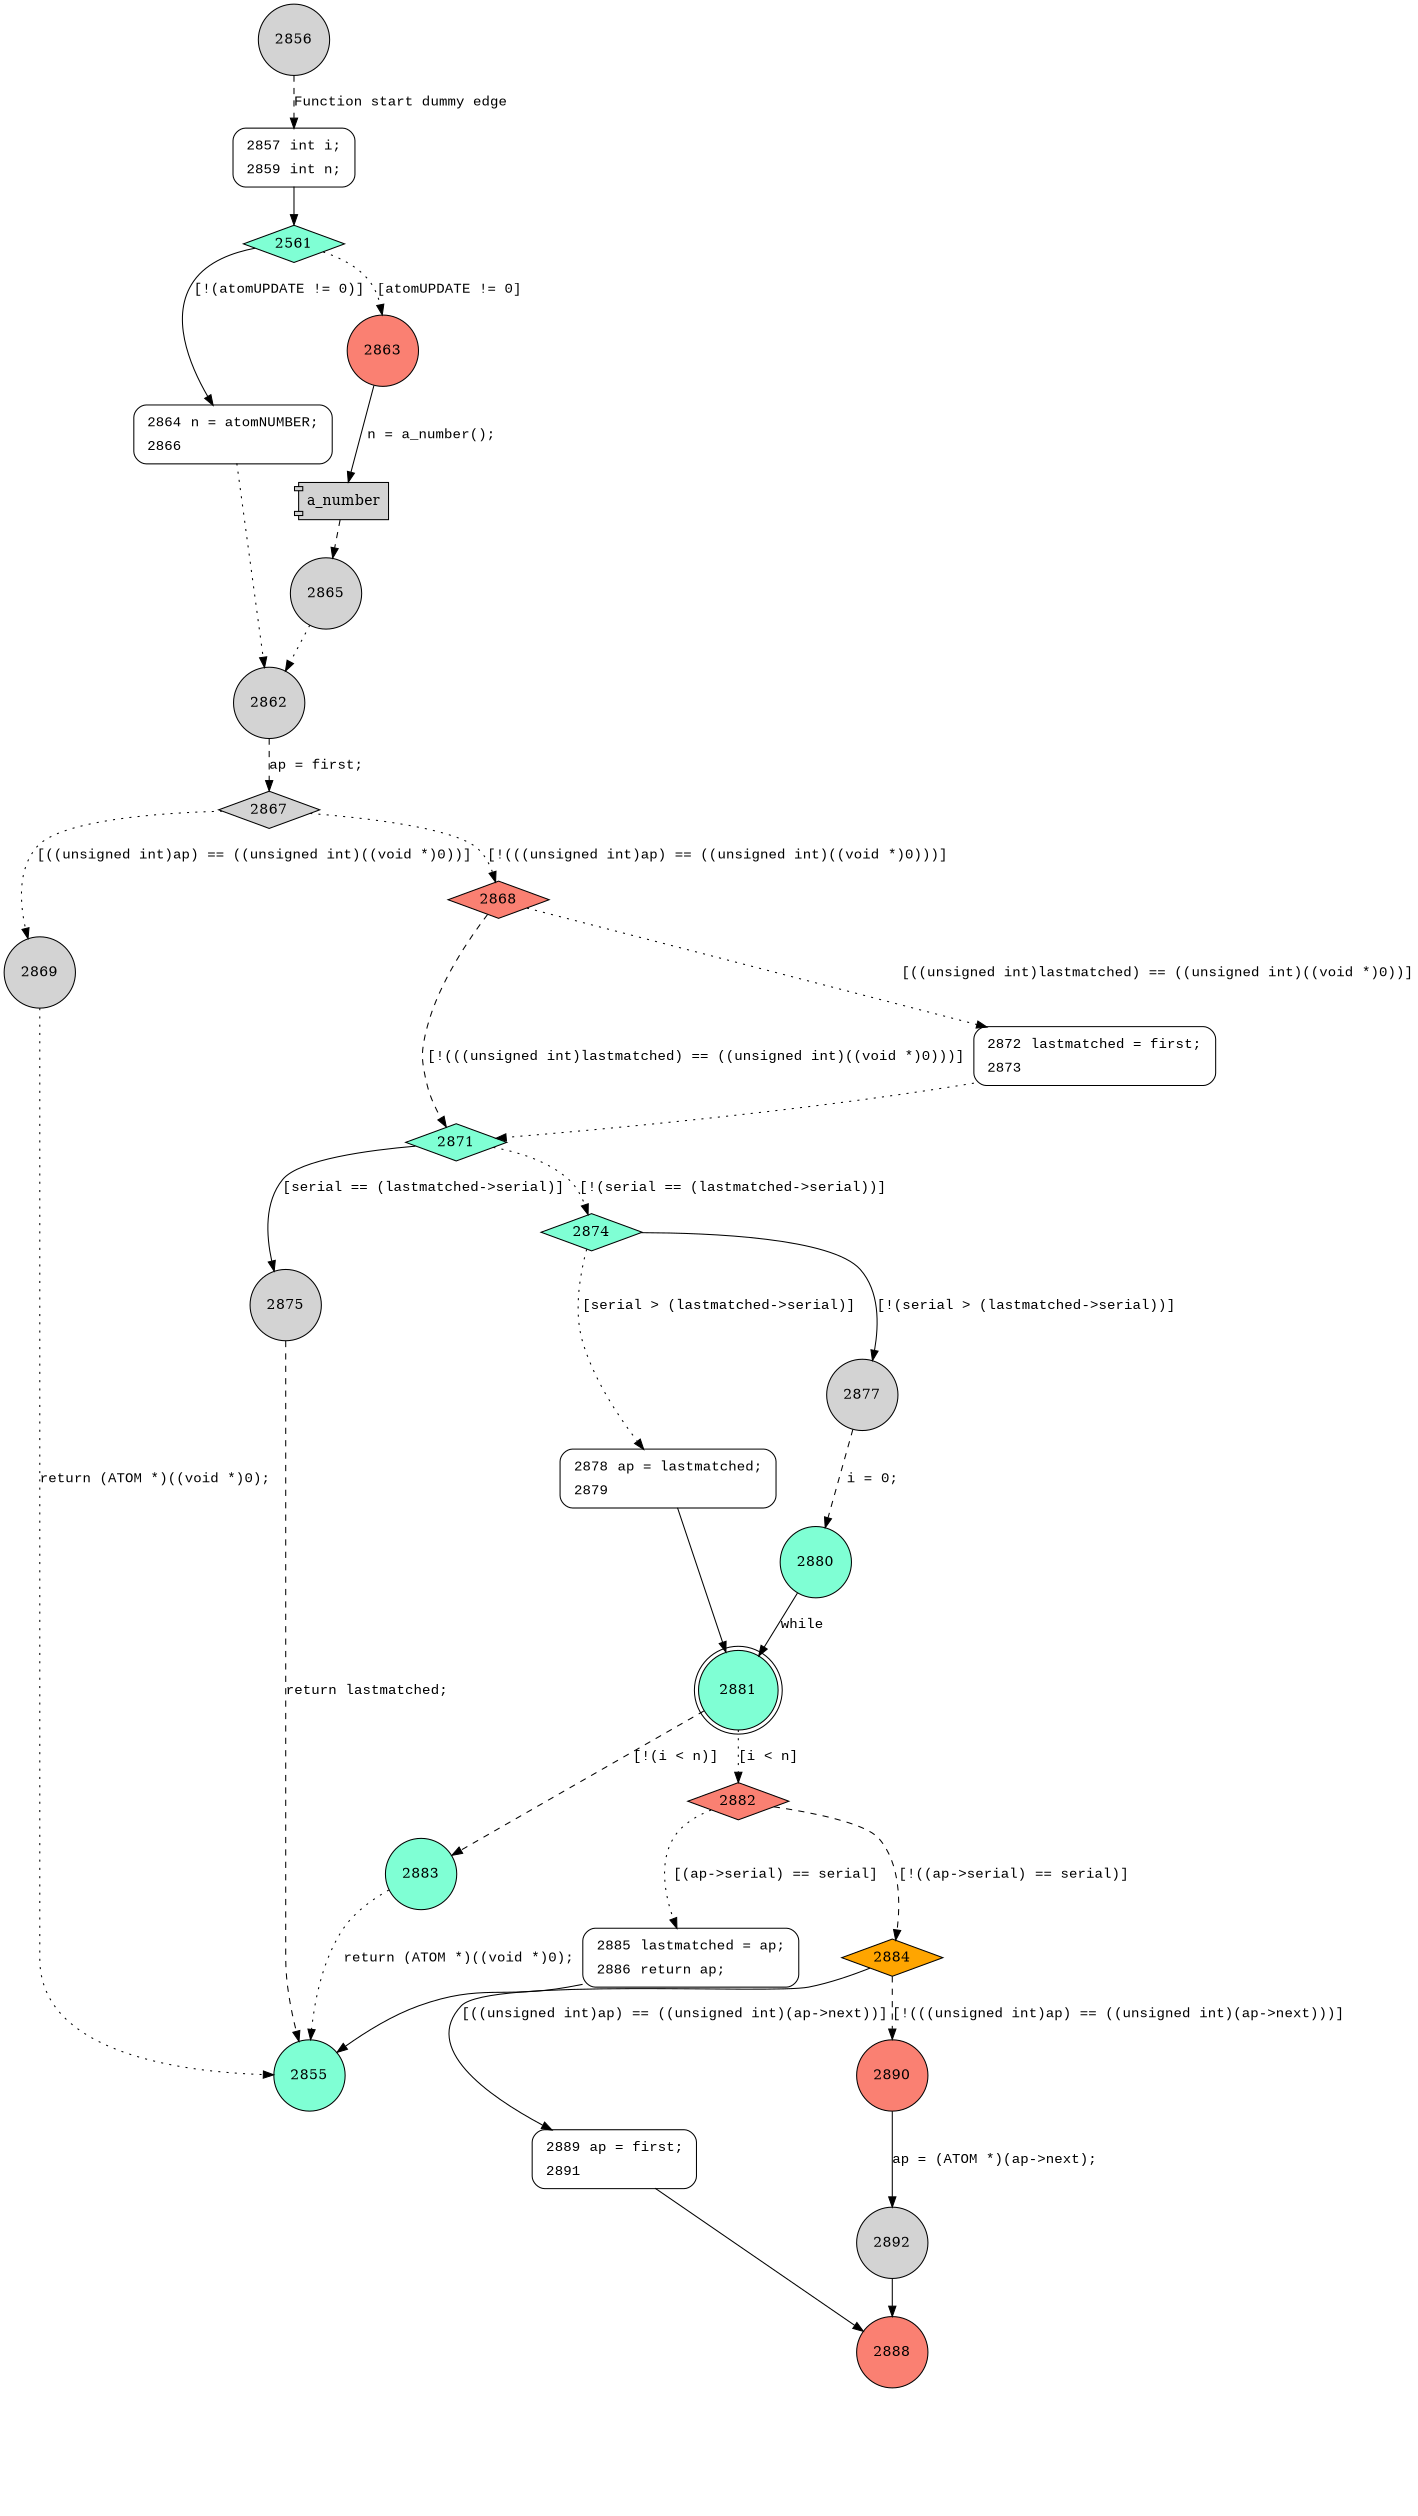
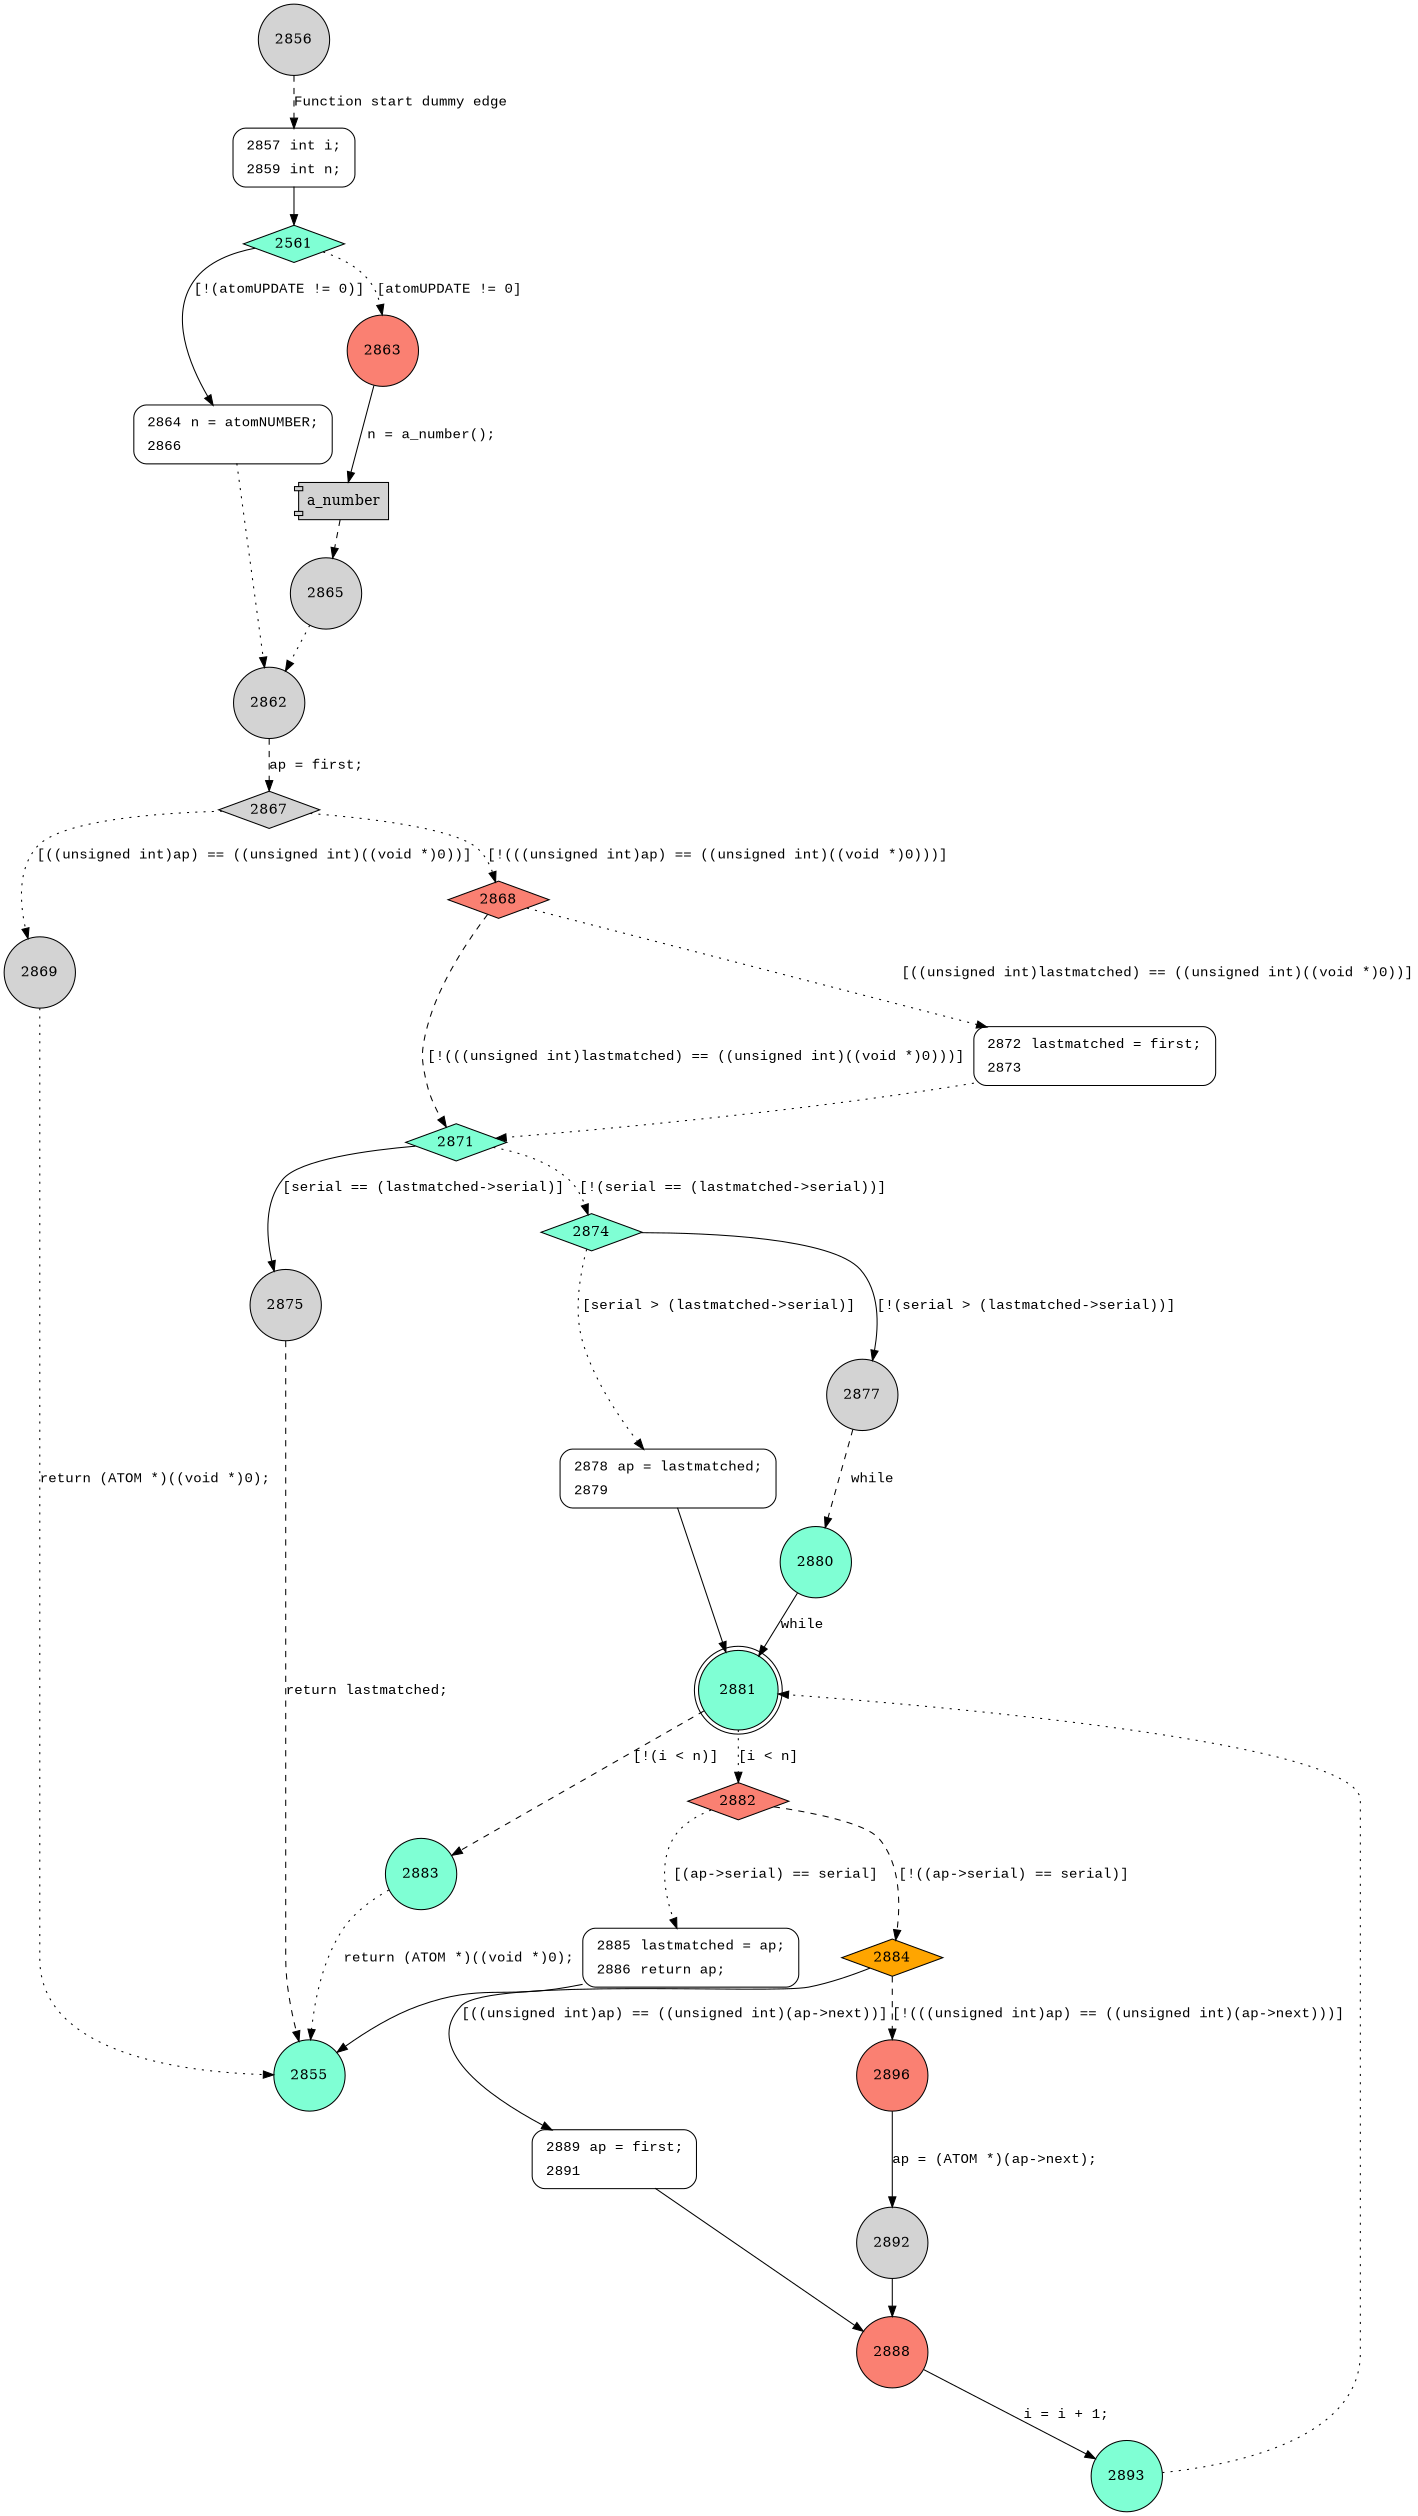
edge "2877" -> "2880": label "i = 0;" -> "while"
node "2890": label "2890" -> "2896"
node "2893": added
